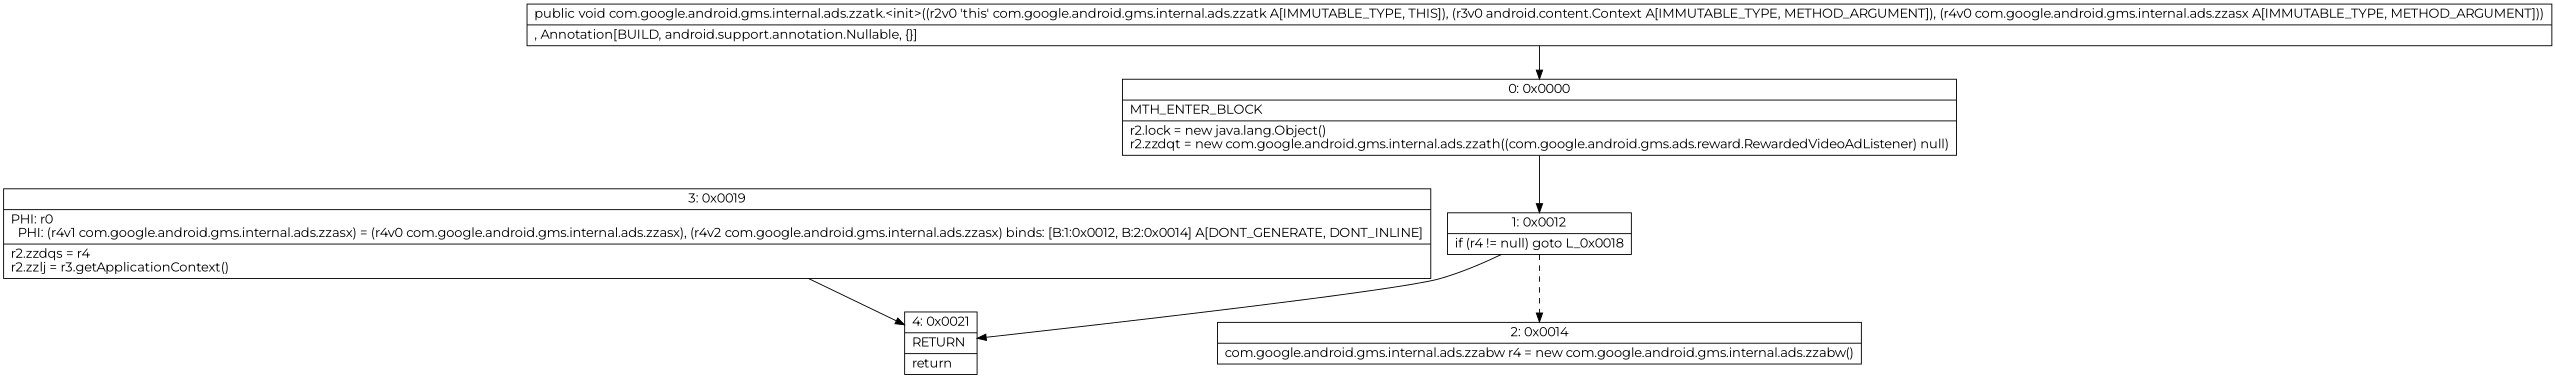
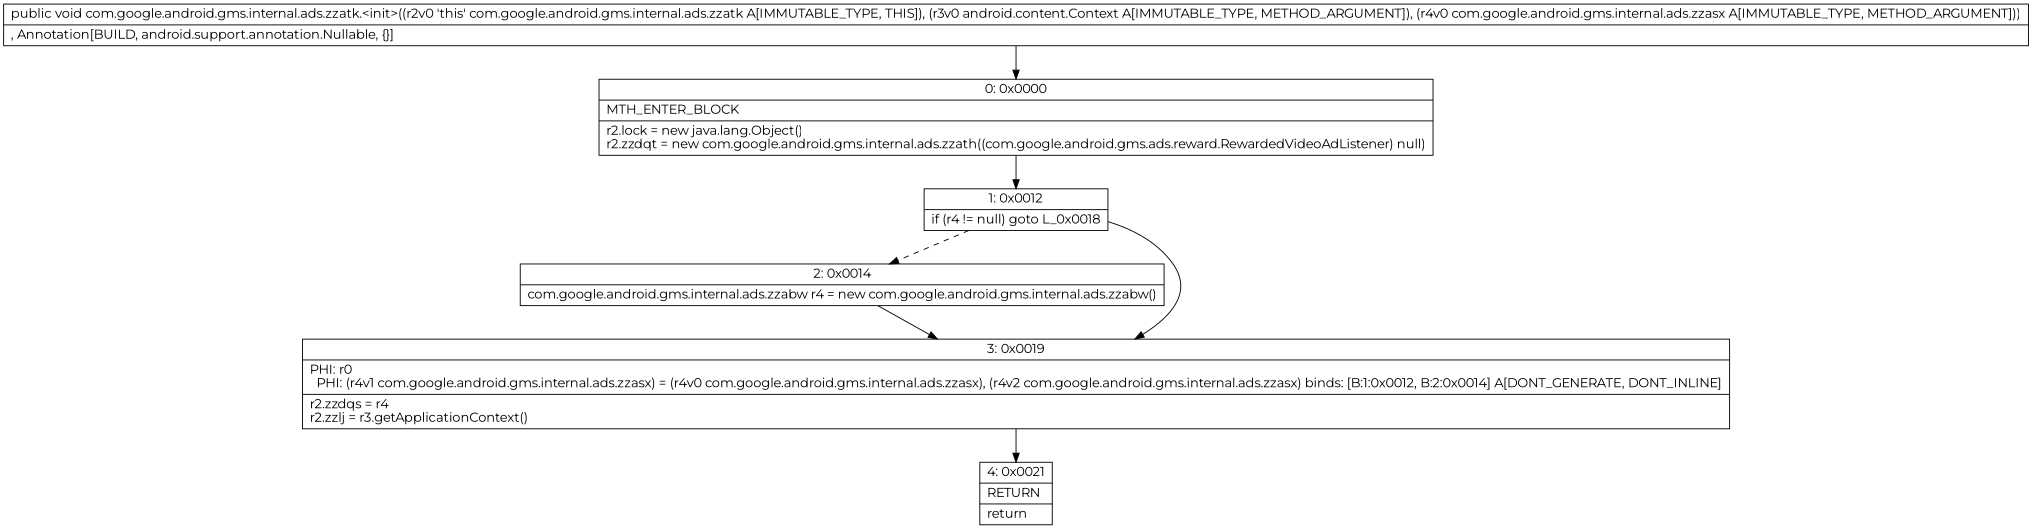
edge "1: 0x0012" -> "4: 0x0021": now "1: 0x0012" -> "3: 0x0019"
edge "2: 0x0014" -> "3: 0x0019": added
